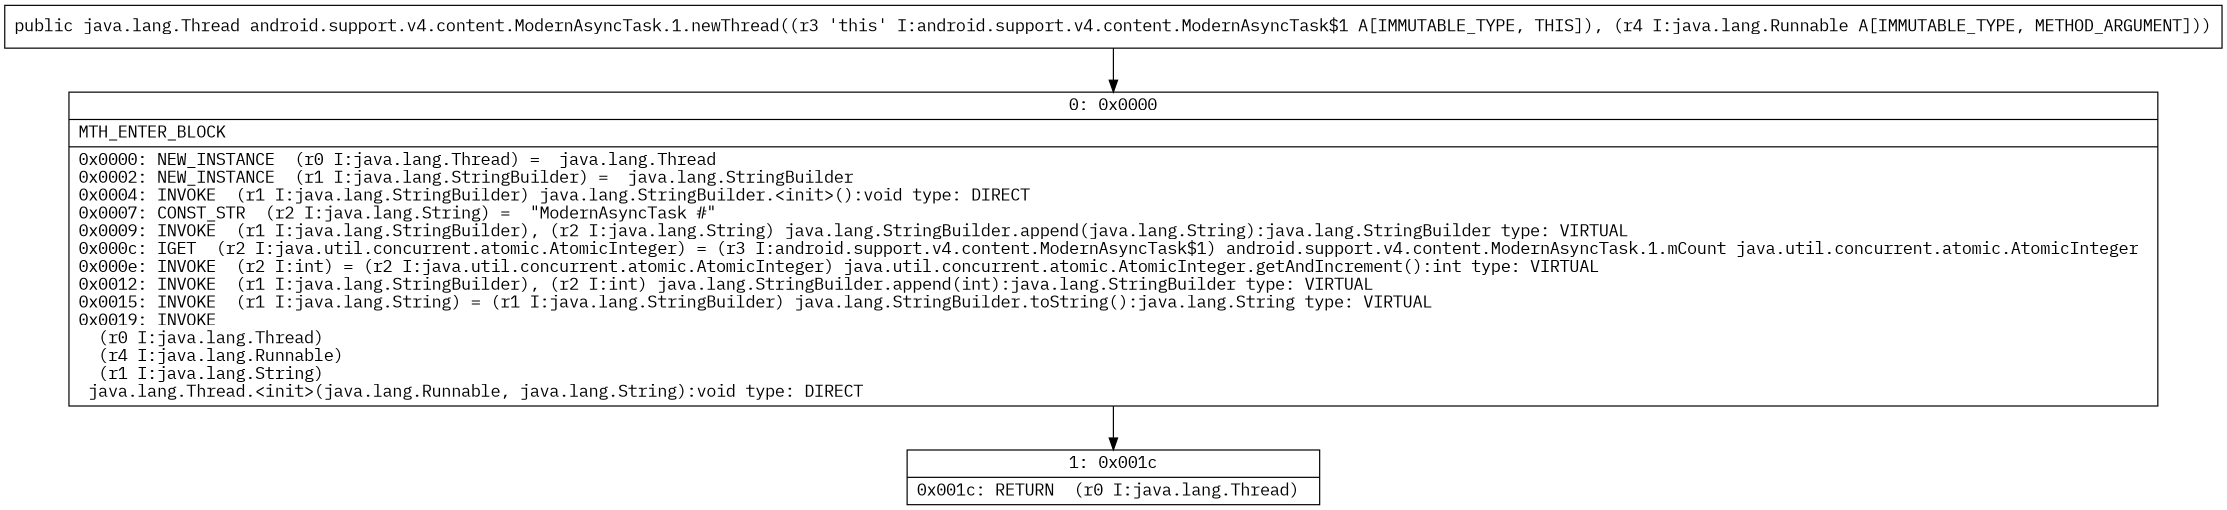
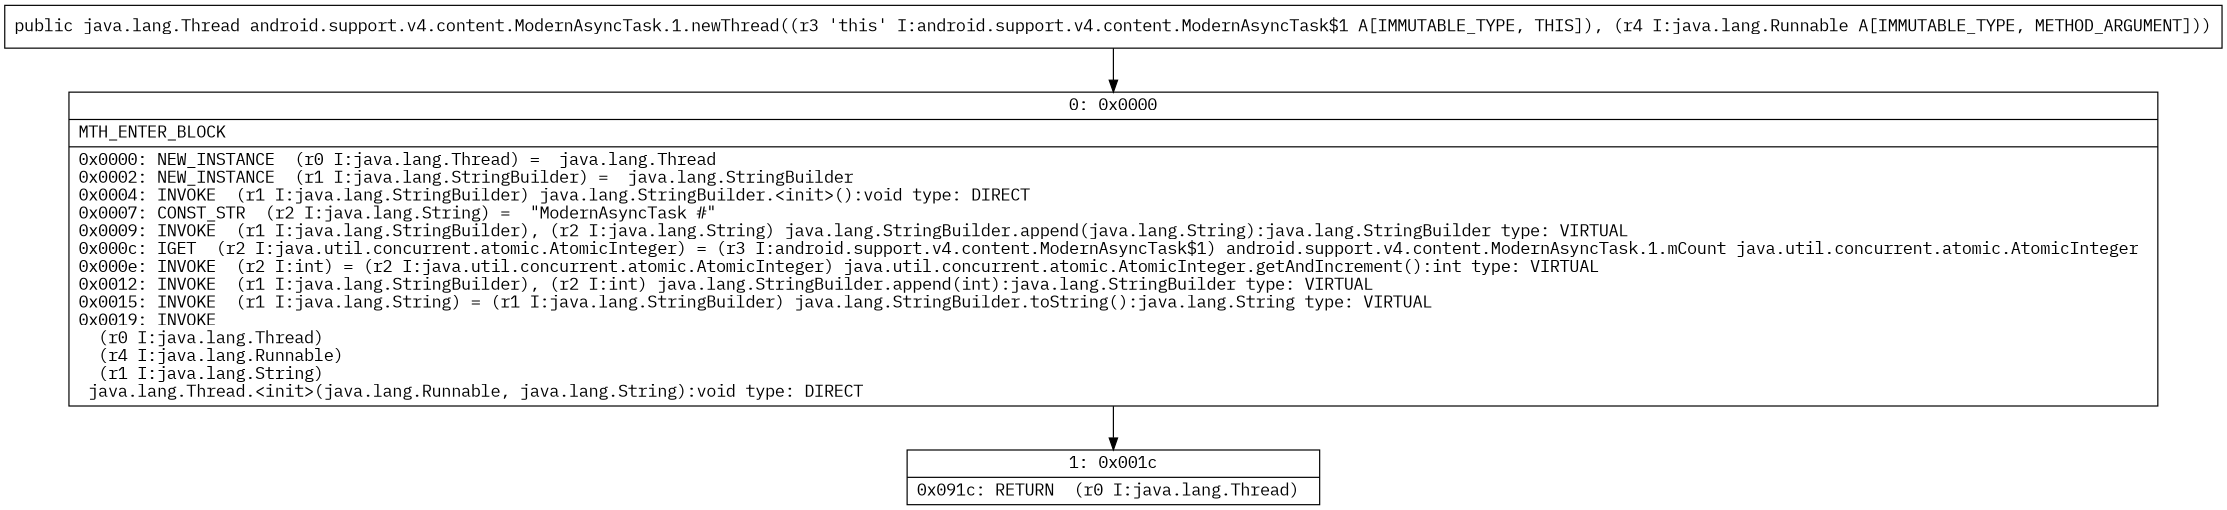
node "1: 0x001c": text "0x001c: RETURN  (r0 I:java.lang.Thread)" -> "0x091c: RETURN  (r0 I:java.lang.Thread)"
